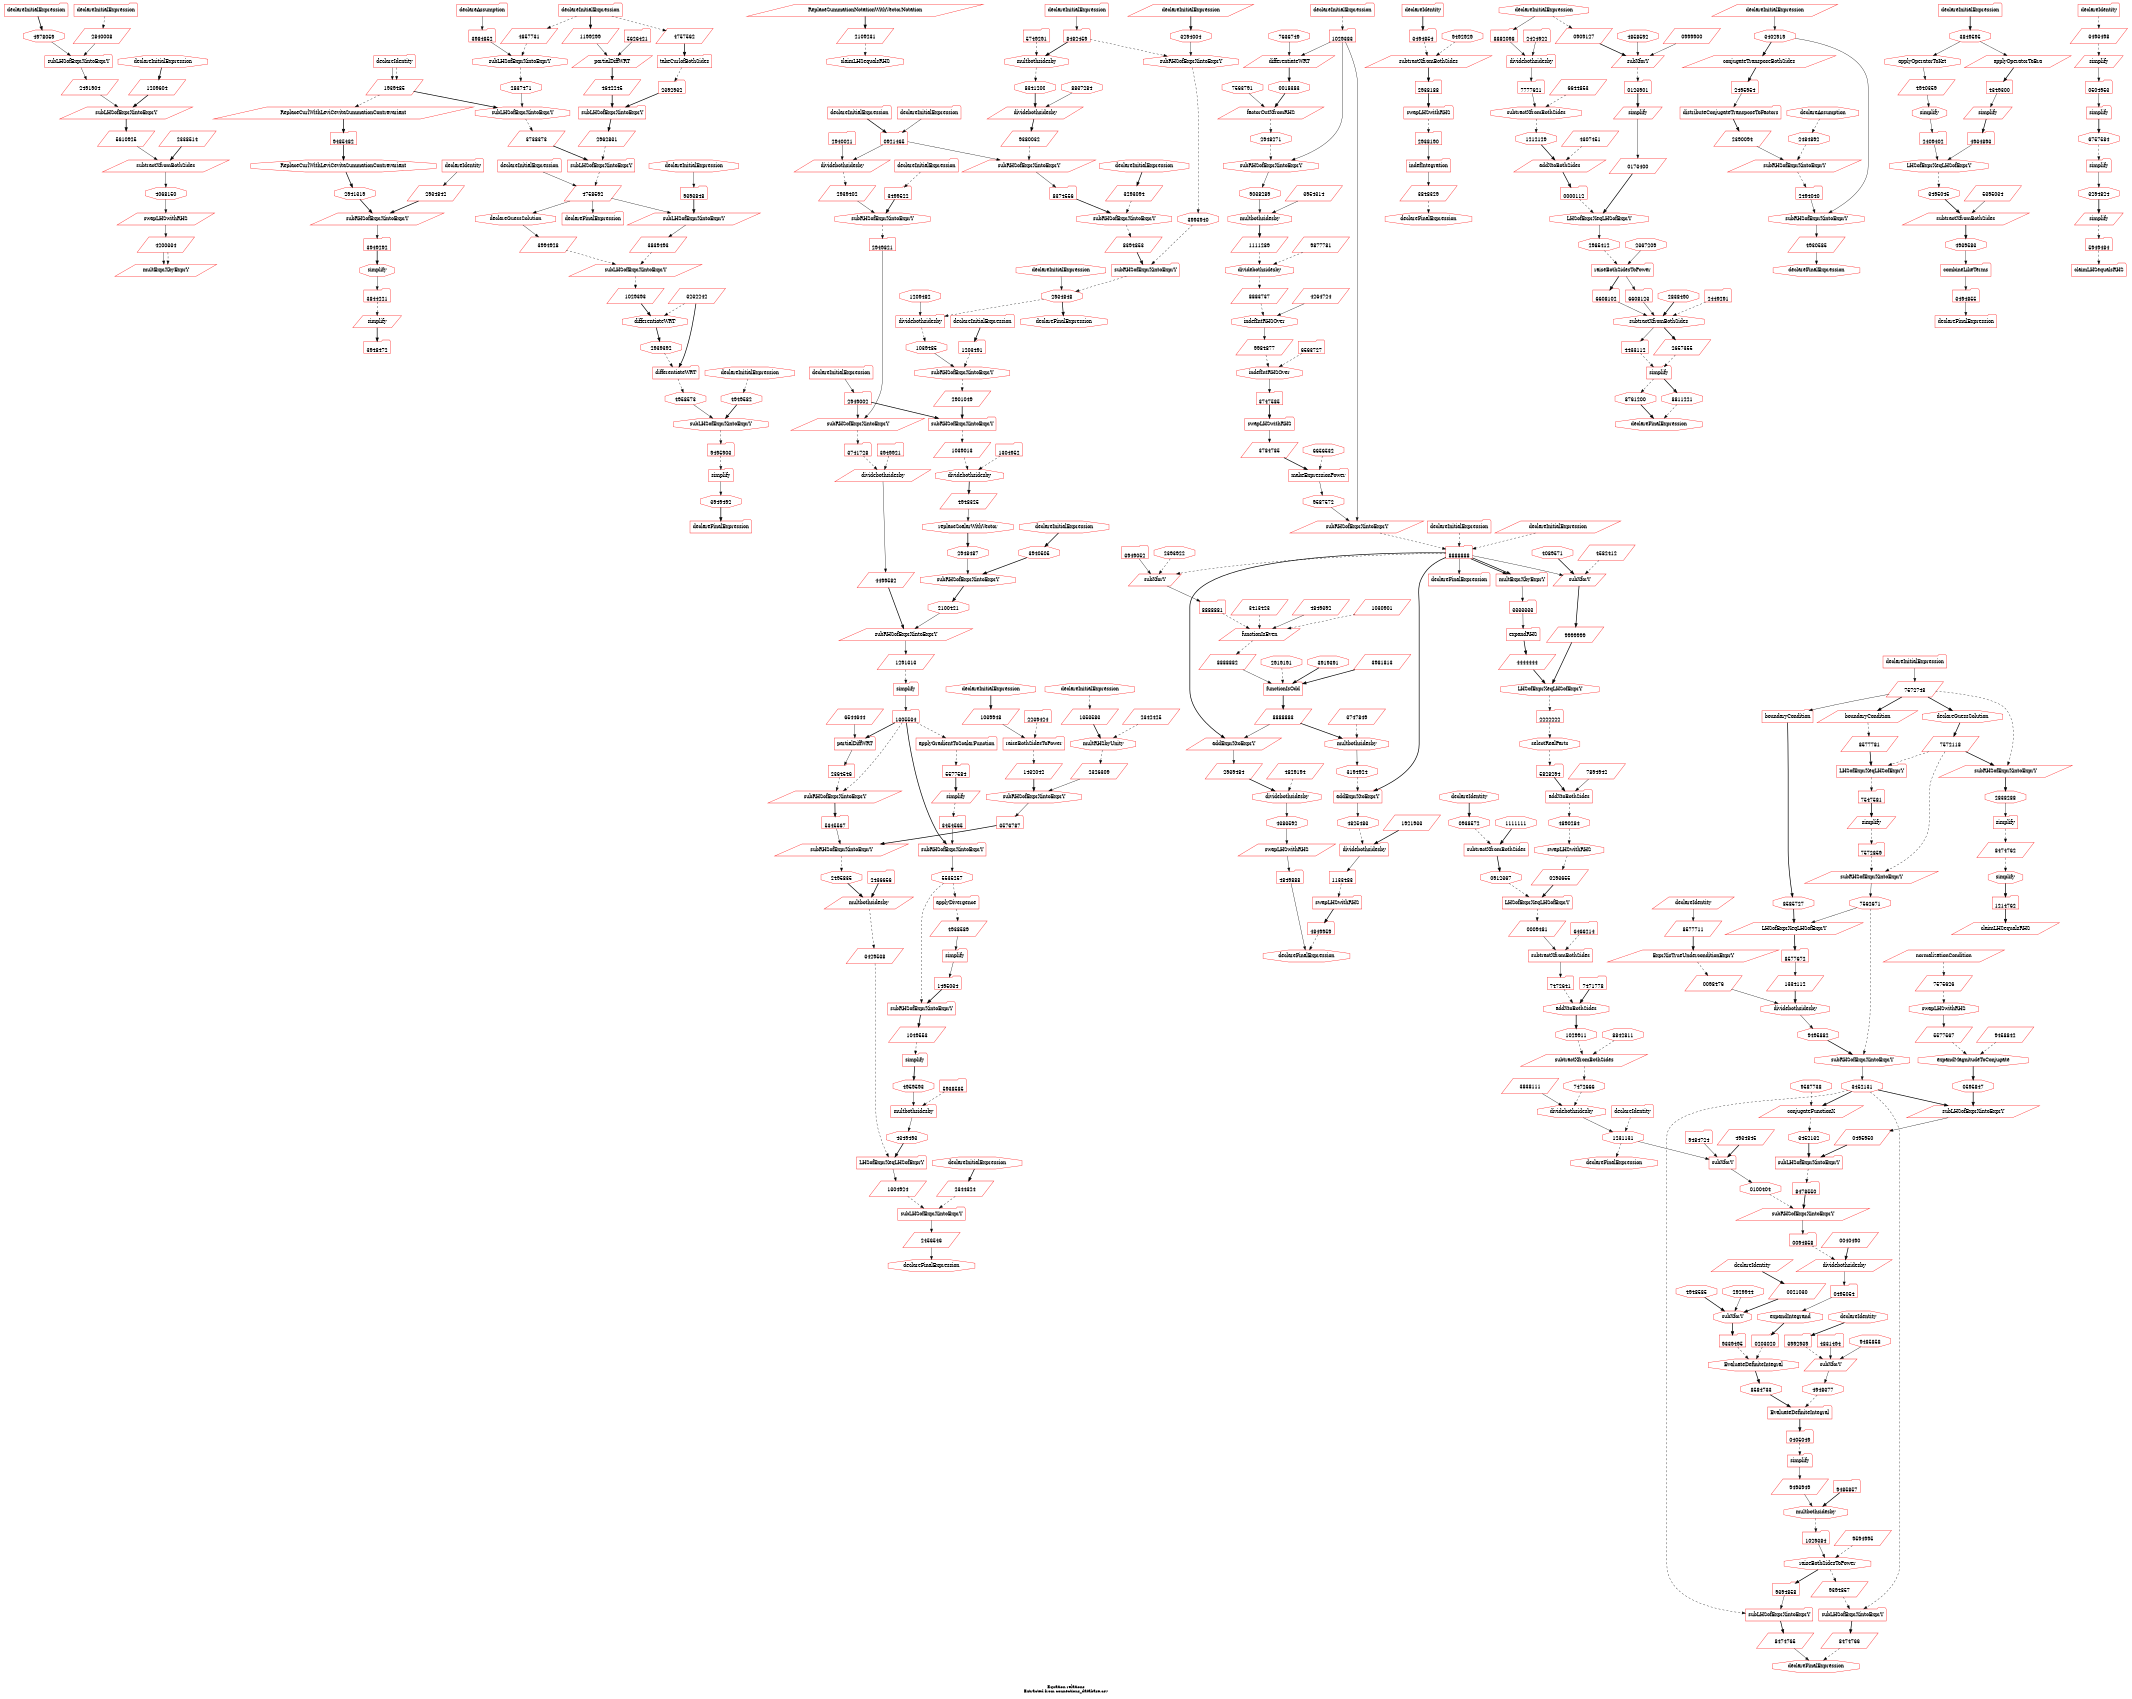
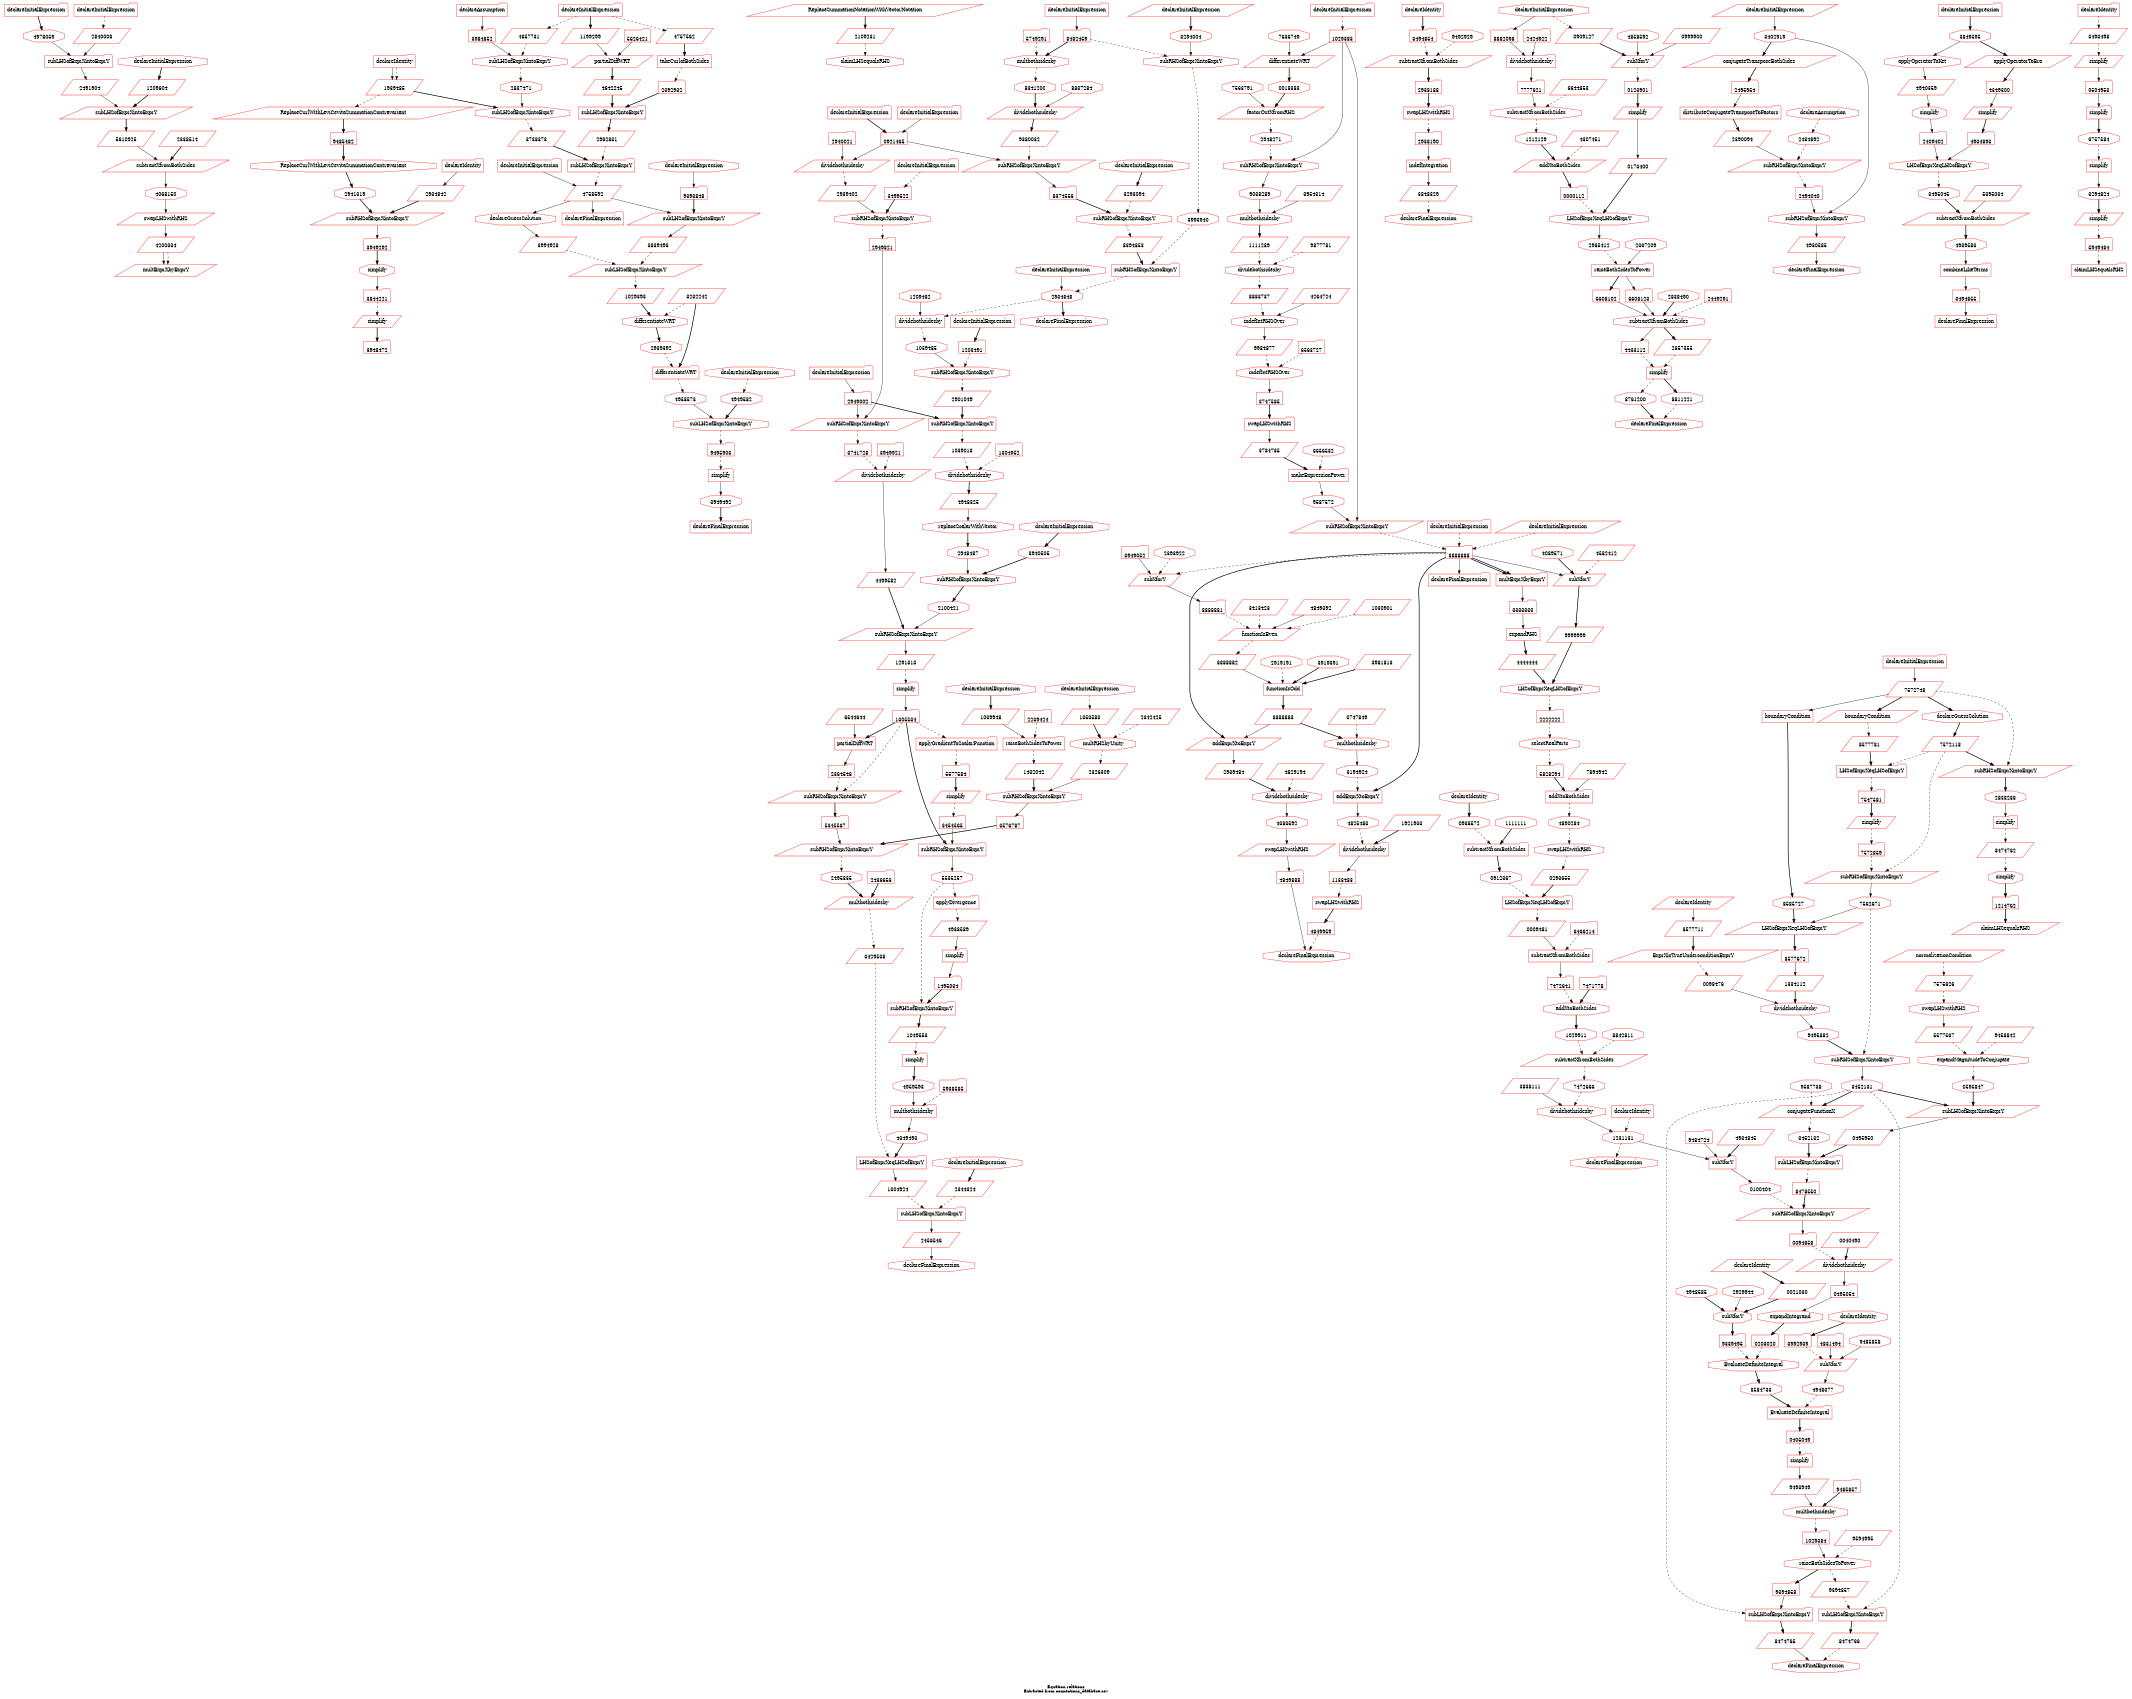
edge "3849595" -> "applyOperatorToBra": style solid -> bold
edge "expandMagnitudeToConjugate" -> "0595847": style bold -> dashed
